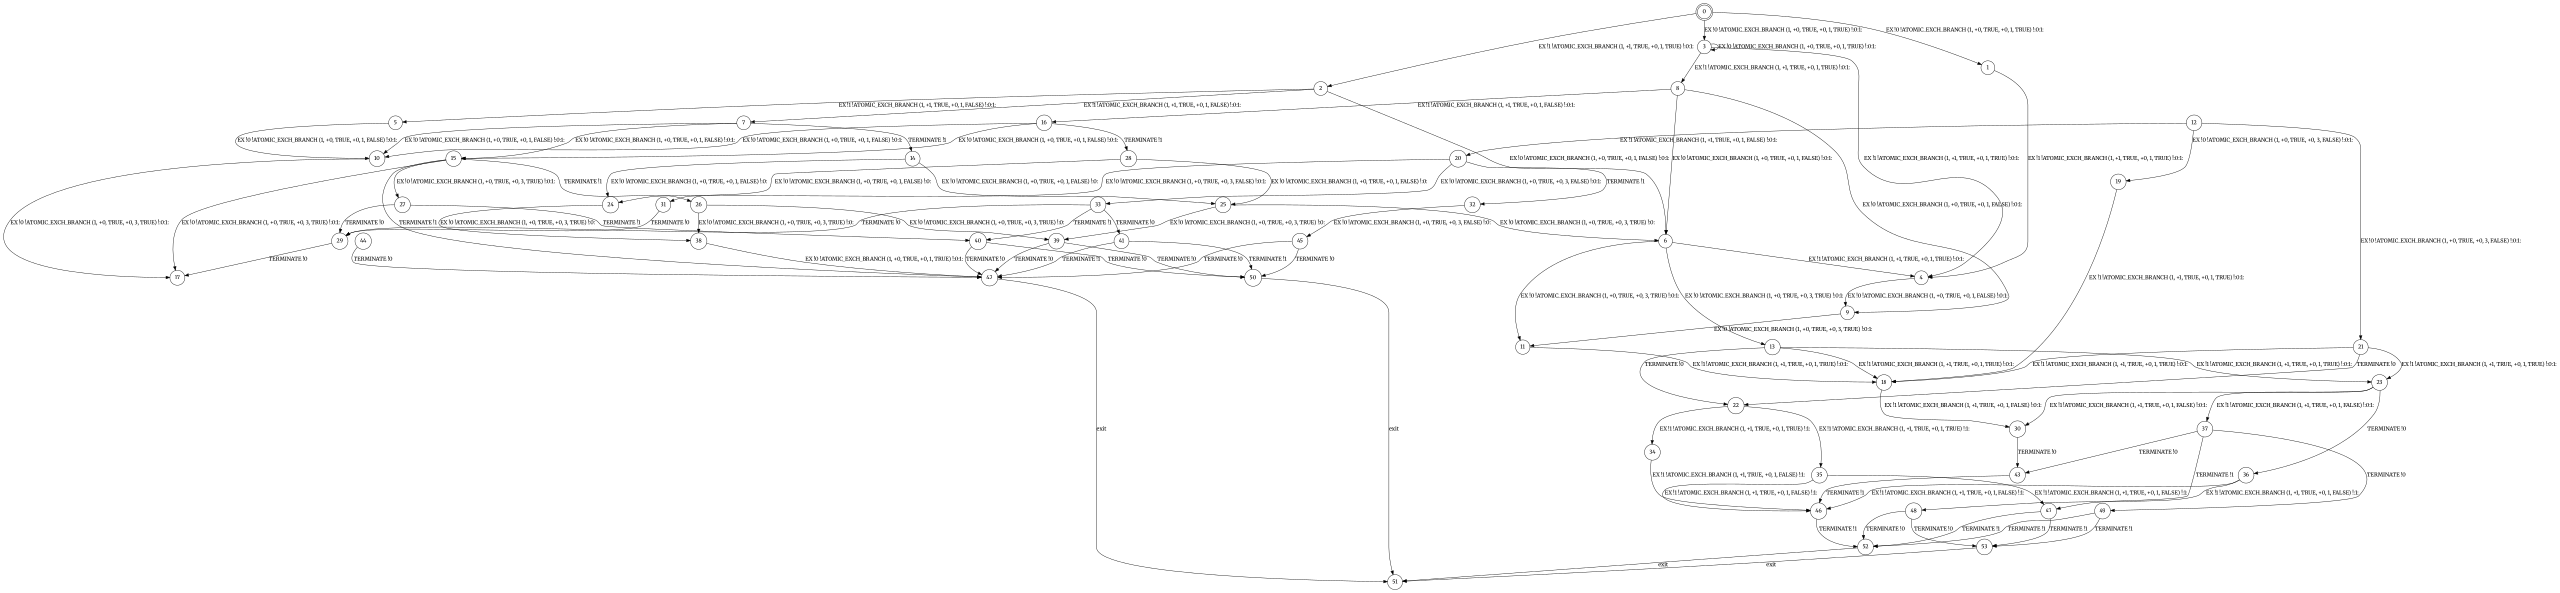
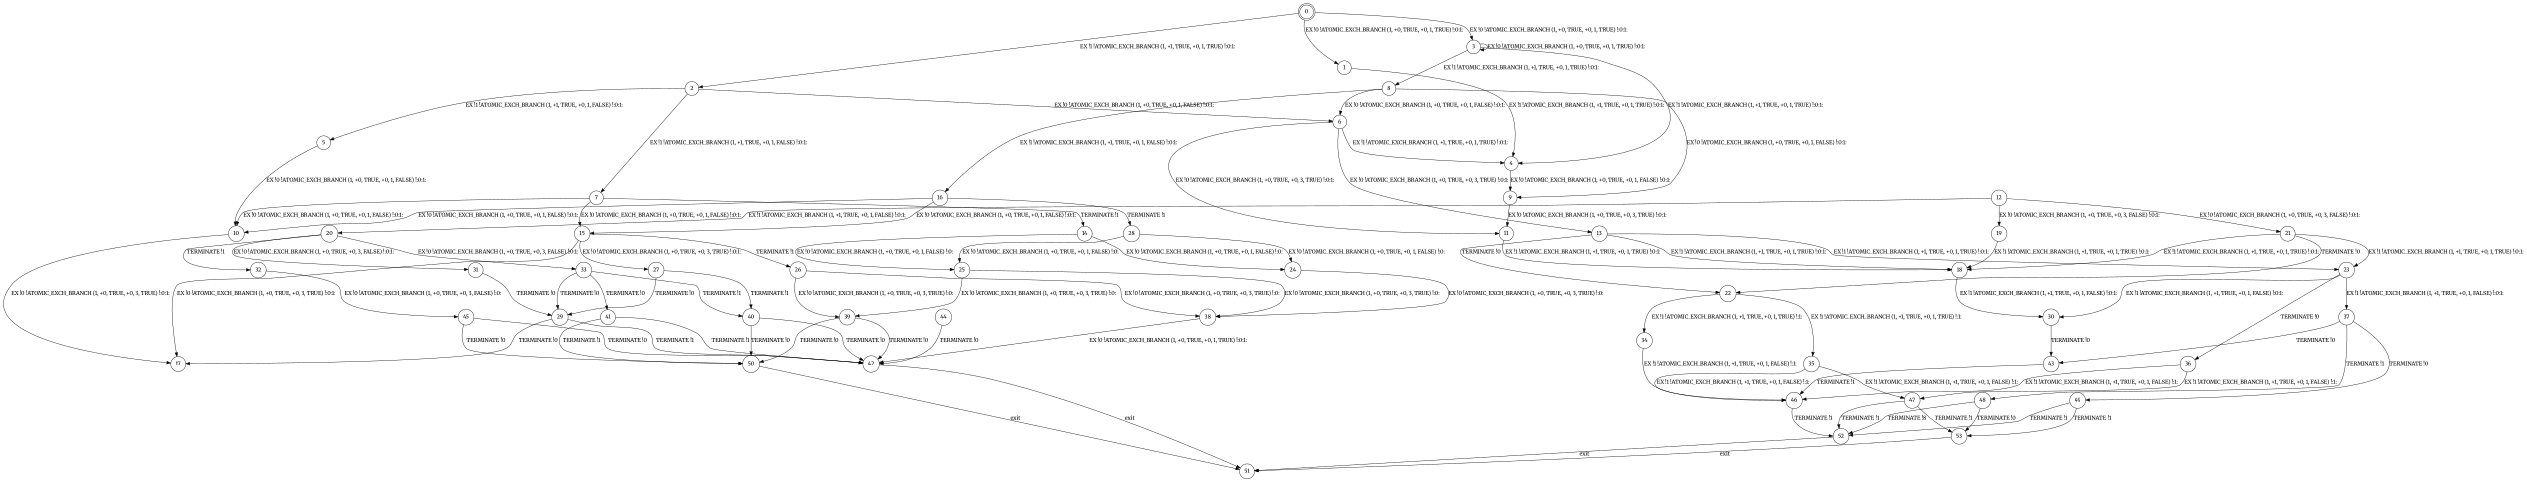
edge "25" -> "6": now "25" -> "38"
edge "15" -> "42": now "29" -> "42"
edge "48" -> "52": label "TERMINATE !0" -> "TERMINATE !8"
